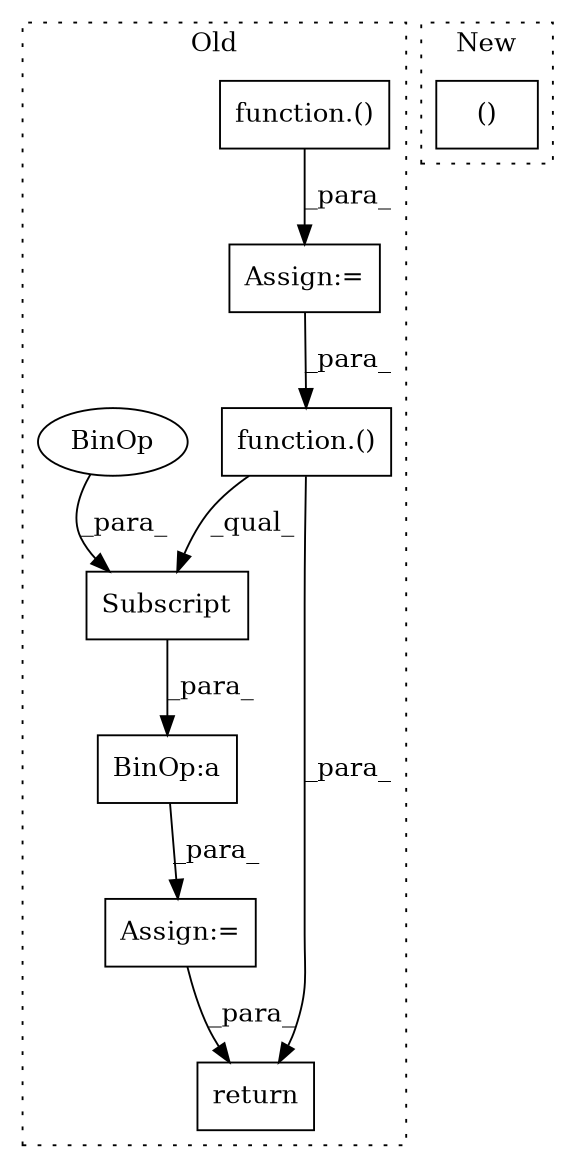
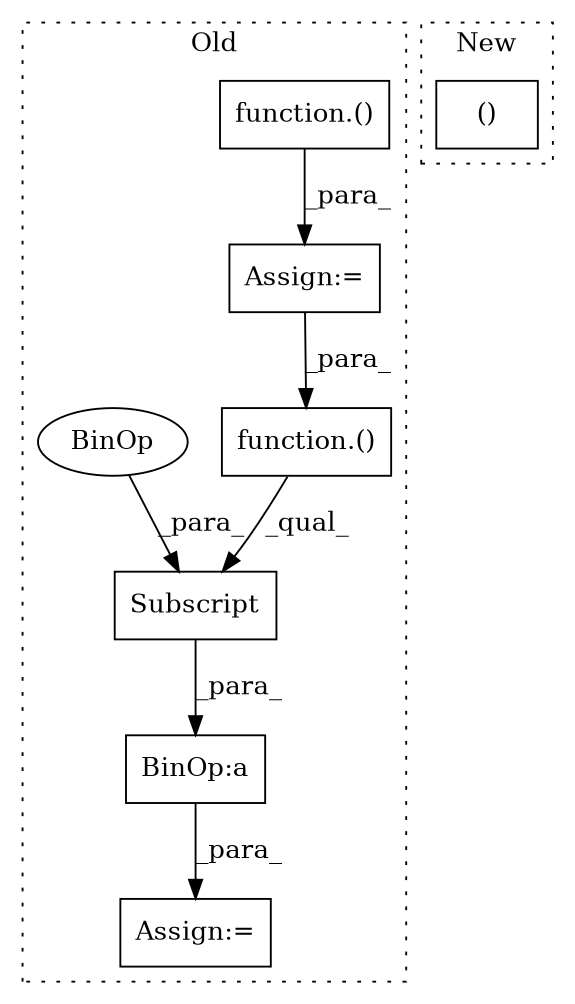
node "return": removed
